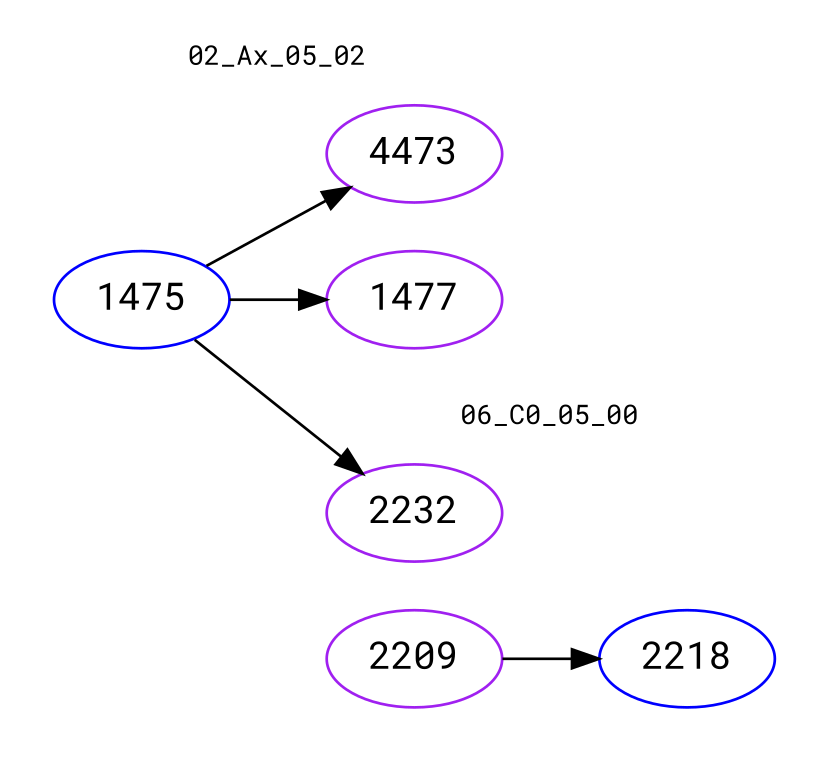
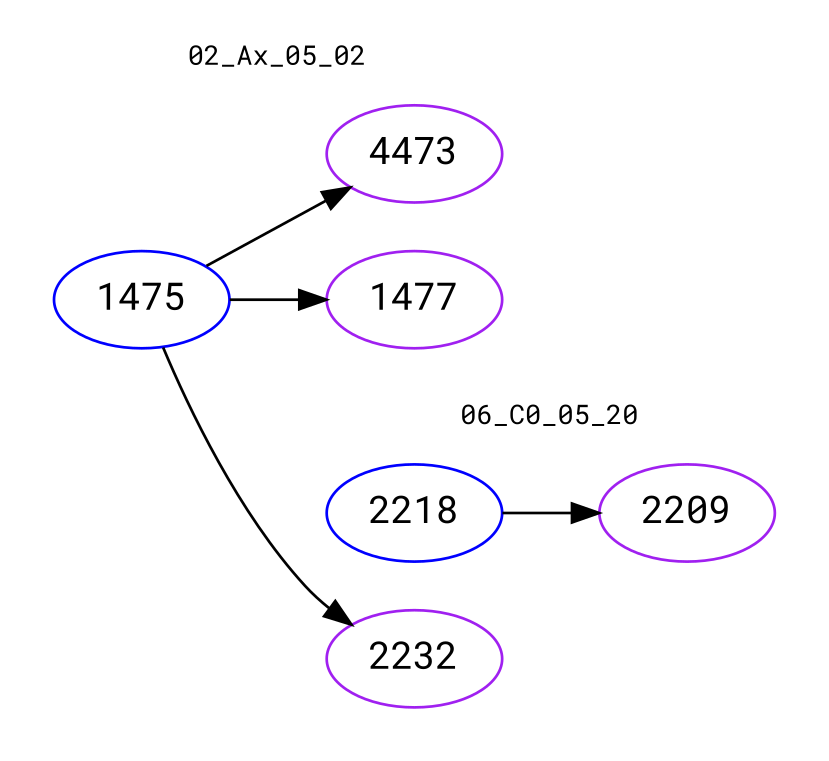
cluster "06_C0_05_00": label "06_C0_05_00" -> "06_C0_05_20"
edge "2209" -> "2218": reversed
